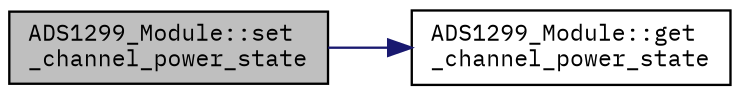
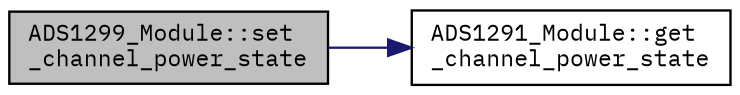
node "ADS1299_Module::get _channel_power_state": label "ADS1299_Module::get _channel_power_state" -> "ADS1291_Module::get _channel_power_state"
